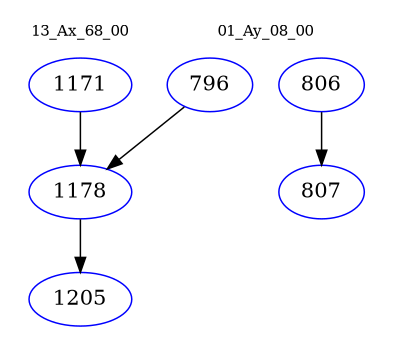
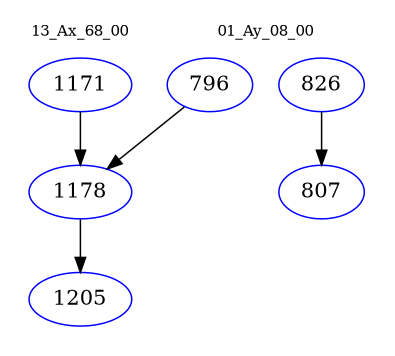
node "806": label "806" -> "826"
